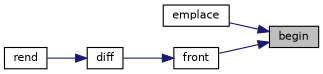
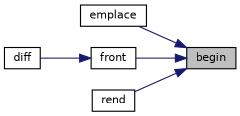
edge "rend" -> "diff": now "rend" -> "begin"
